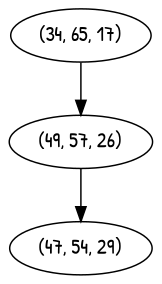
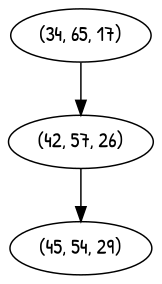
node "(49, 57, 26)": label "(49, 57, 26)" -> "(42, 57, 26)"
node "(47, 54, 29)": label "(47, 54, 29)" -> "(45, 54, 29)"
